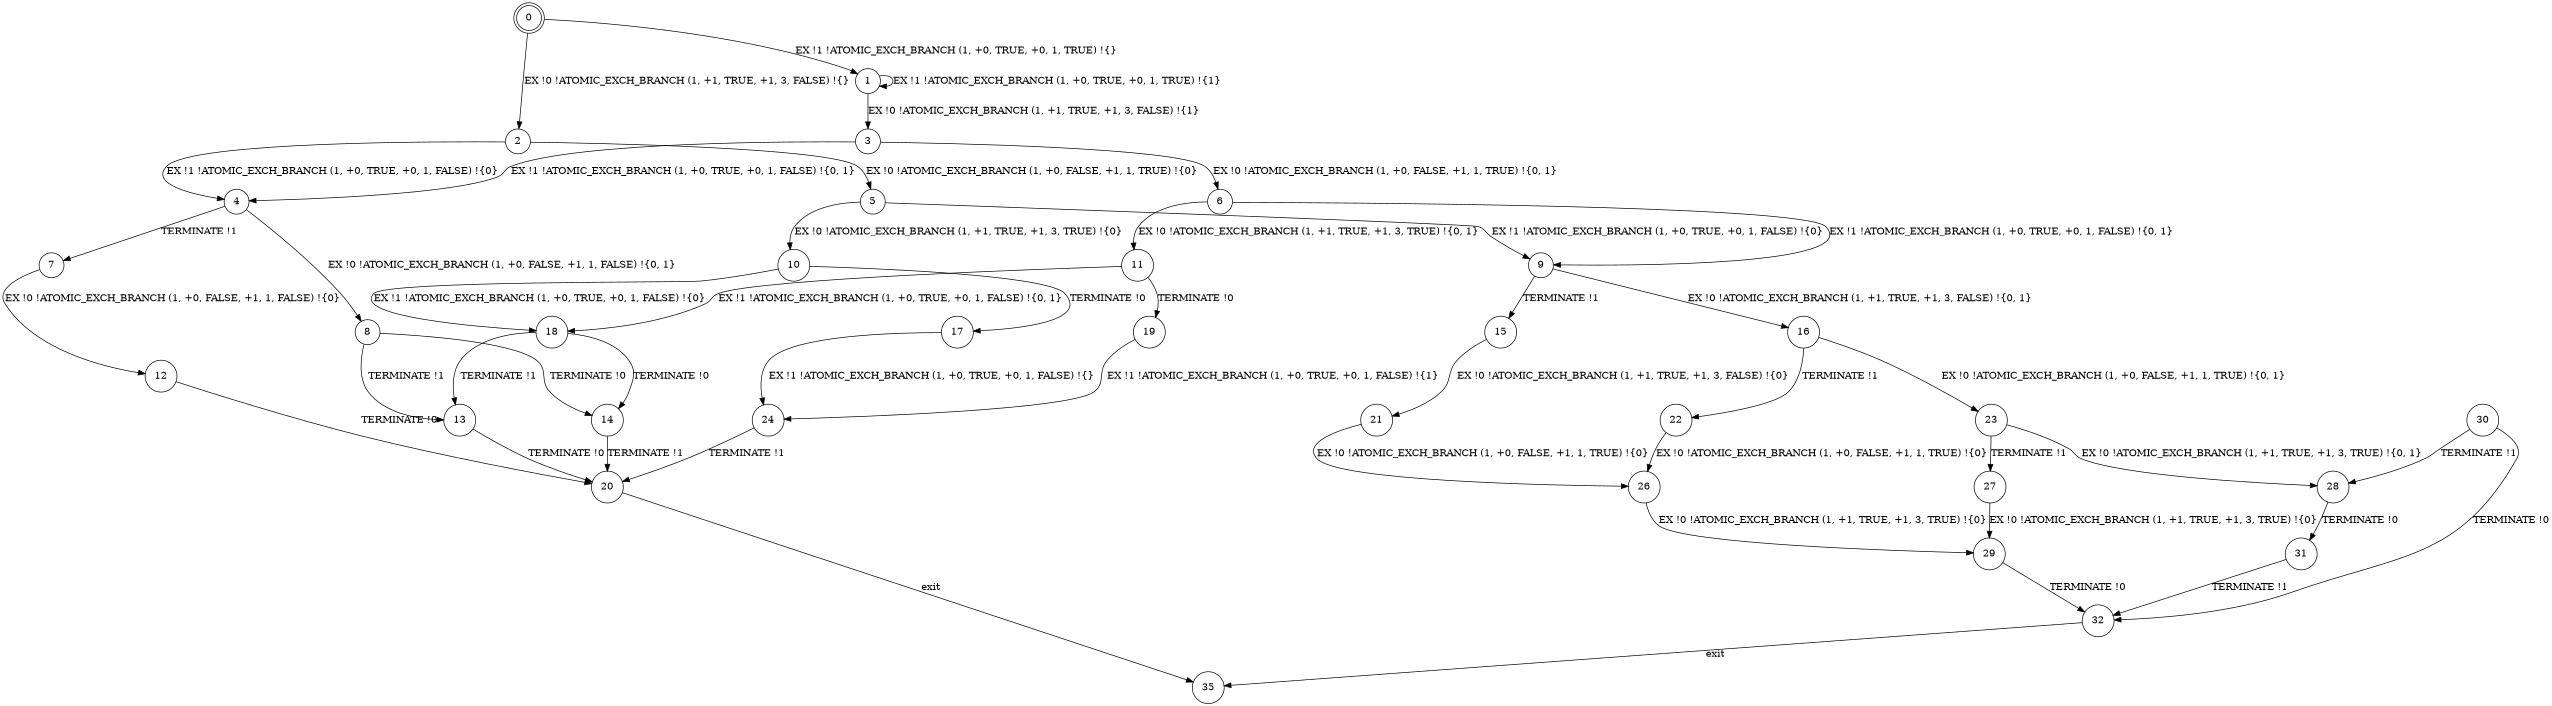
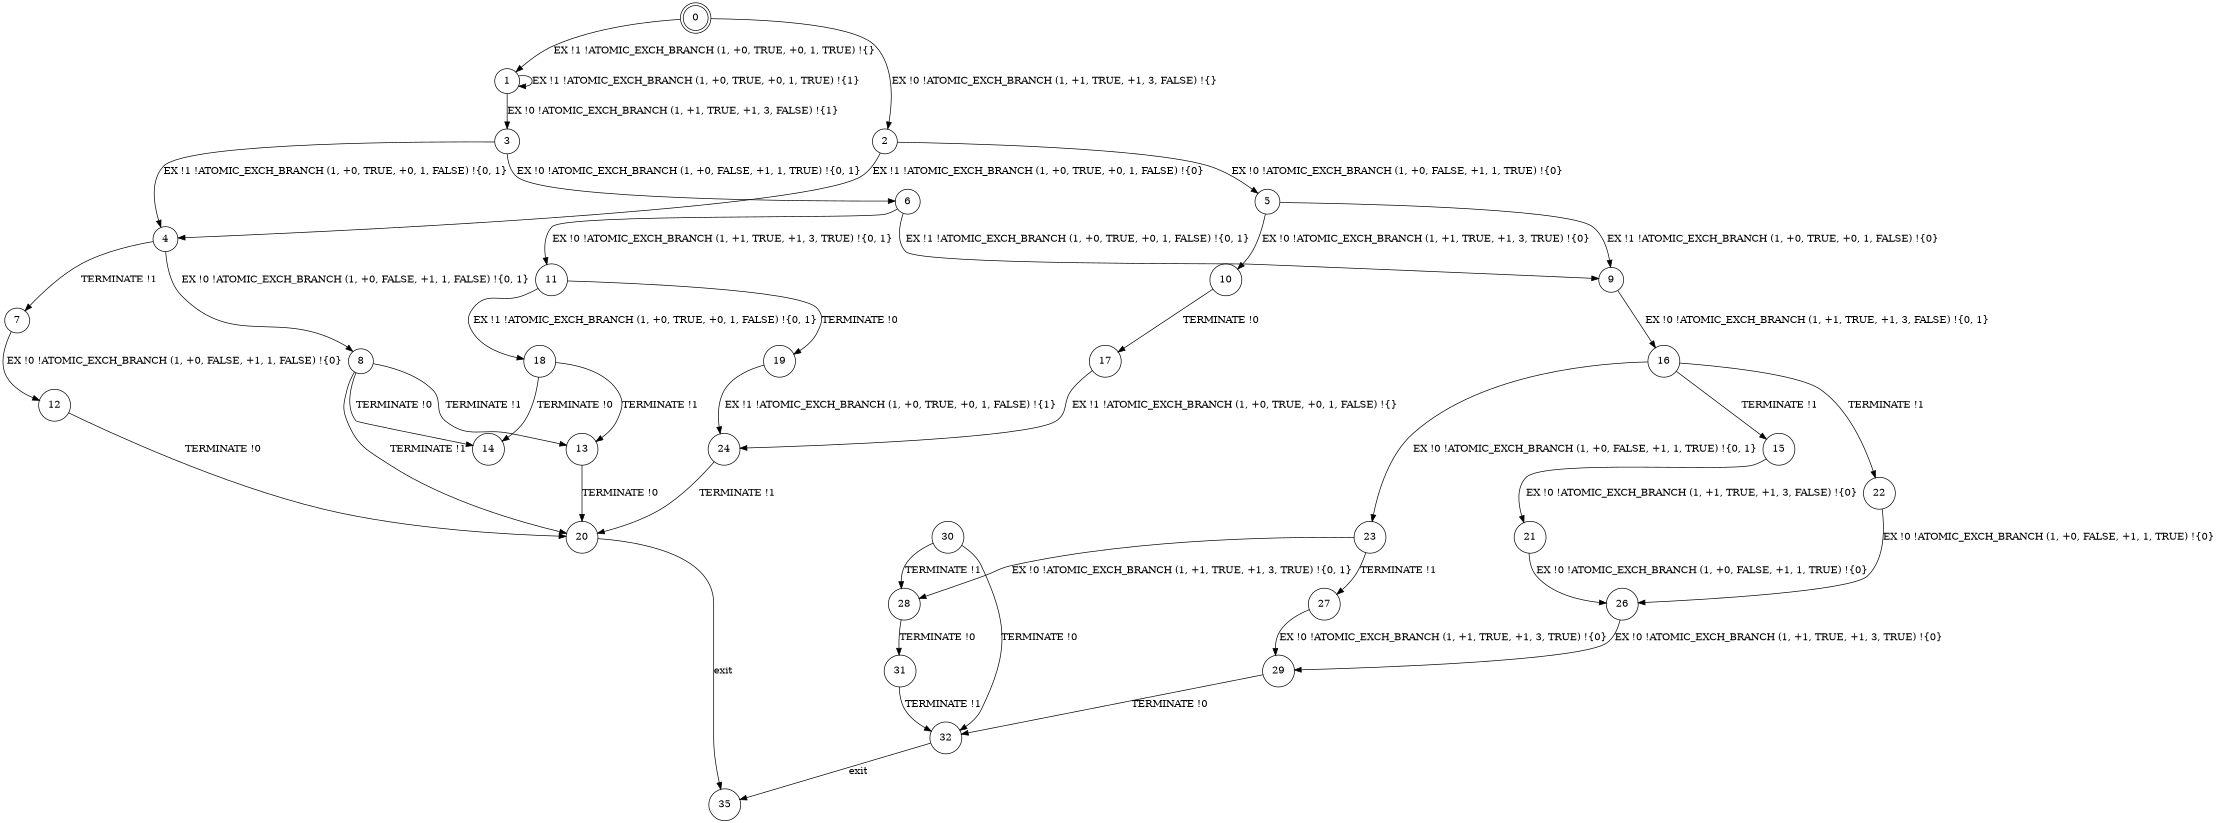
edge "10" -> "18": removed, label "EX !1 !ATOMIC_EXCH_BRANCH (1, +0, TRUE, +0, 1, FALSE) !{0}"
edge "9" -> "15": now "16" -> "15"
edge "14" -> "20": now "8" -> "20"
